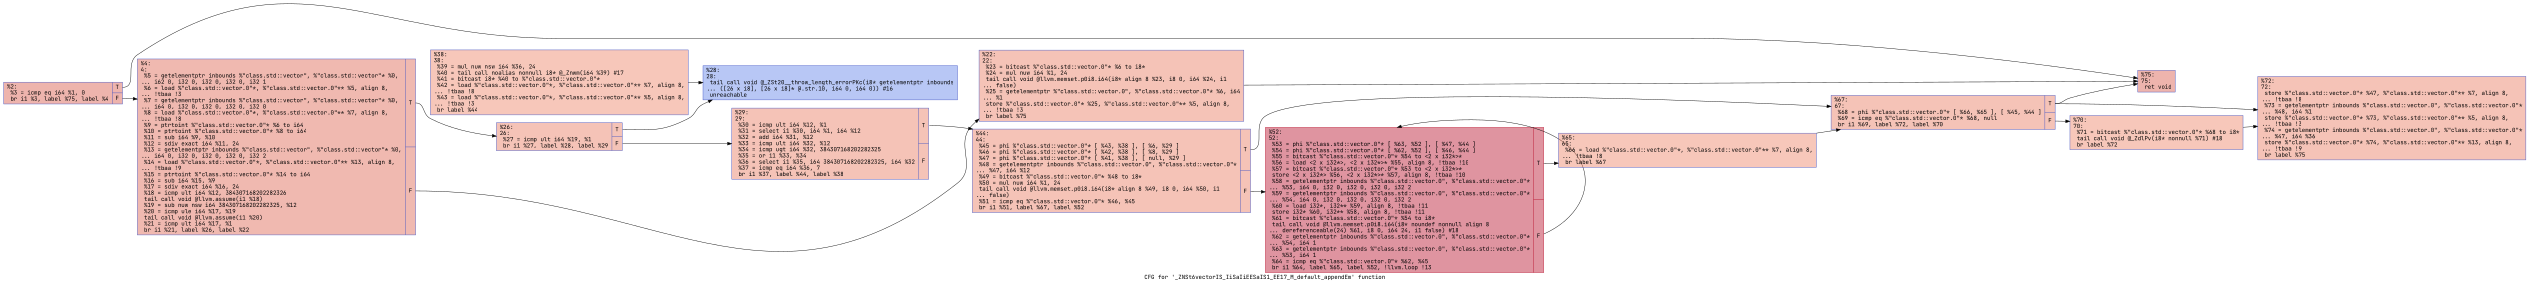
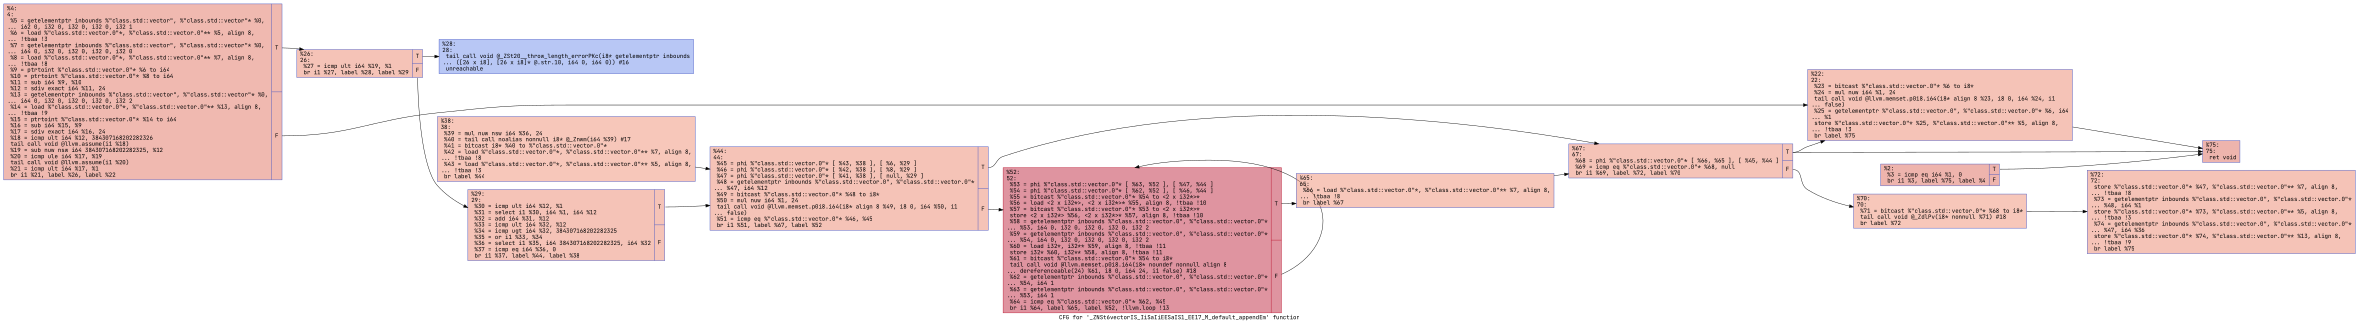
edge "%38:" -> "%28:": now "%38:" -> "%44:"
edge "%2:" -> "%4:": removed
edge "%67:" -> "%72:": now "%67:" -> "%22:"
node "%29:": text "%37 = icmp eq i64 %36, 7" -> "%37 = icmp eq i64 %36, 0"
